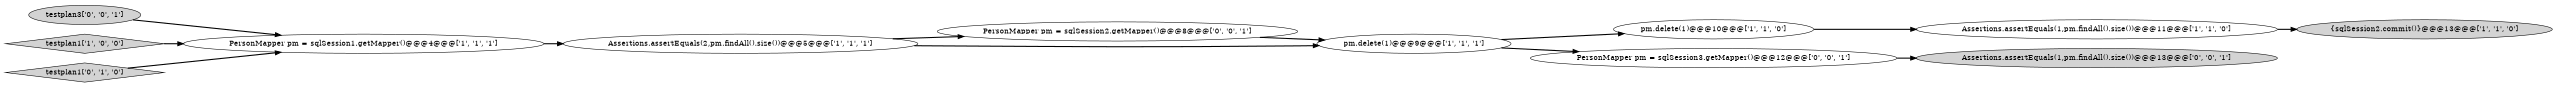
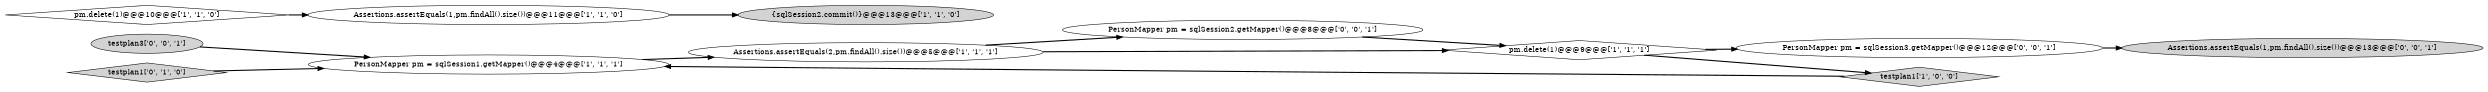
node "pm.delete(1)@@@10@@@['1', '1', '0']": shape ellipse -> diamond
edge "pm.delete(1)@@@9@@@['1', '1', '1']" -> "pm.delete(1)@@@10@@@['1', '1', '0']": now "pm.delete(1)@@@9@@@['1', '1', '1']" -> "testplan1['1', '0', '0']"
node "pm.delete(1)@@@9@@@['1', '1', '1']": shape ellipse -> diamond
